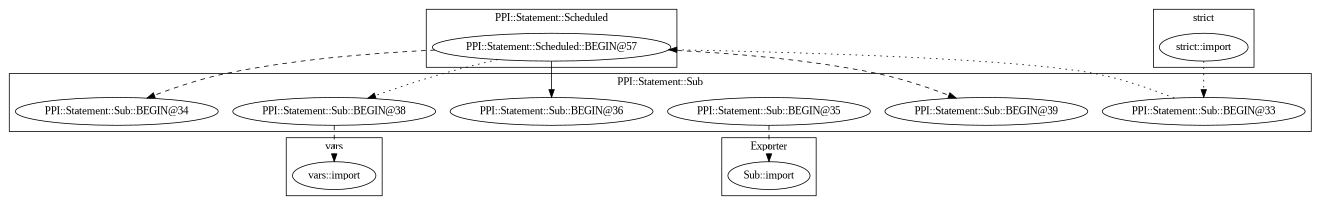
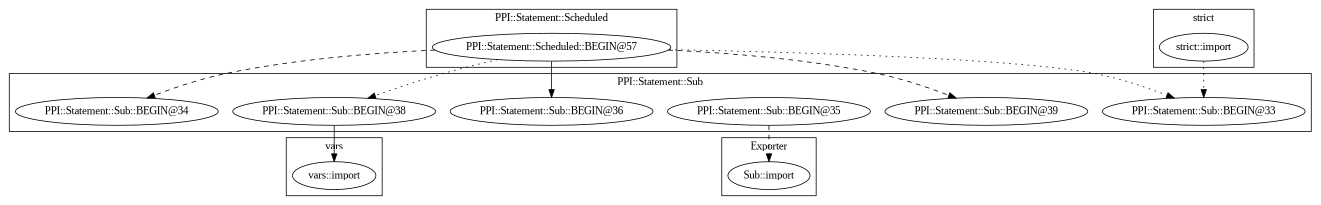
edge "PPI::Statement::Sub::BEGIN@33" -> "PPI::Statement::Scheduled::BEGIN@57": reversed
edge "PPI::Statement::Sub::BEGIN@38" -> "vars::import": style dashed -> solid
